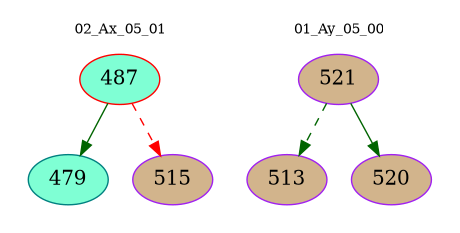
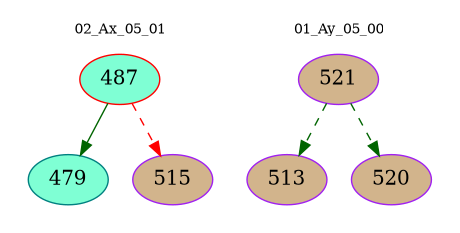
edge "521" -> "520": style solid -> dashed
